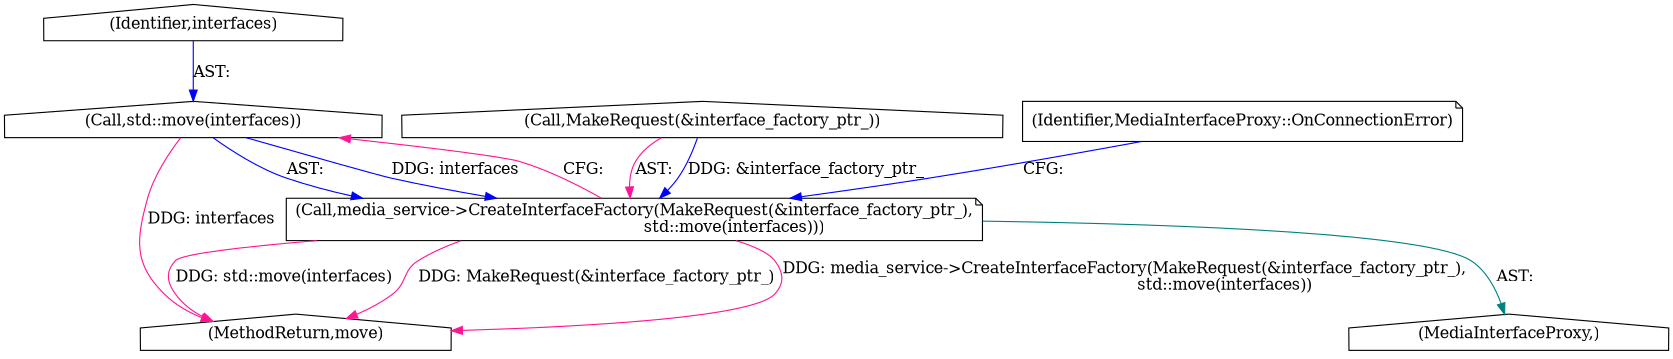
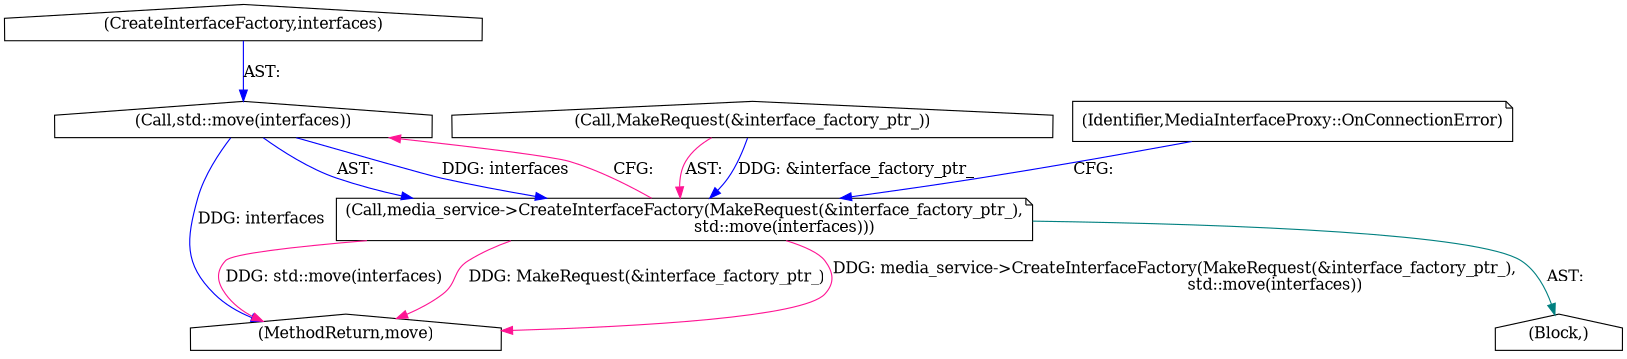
node "(Identifier,interfaces)": label "(Identifier,interfaces)" -> "(CreateInterfaceFactory,interfaces)"
edge "(Call,std::move(interfaces))" -> "(MethodReturn,move)": color deeppink -> blue
node "(MediaInterfaceProxy,)": label "(MediaInterfaceProxy,)" -> "(Block,)"
